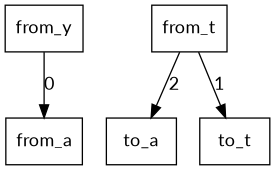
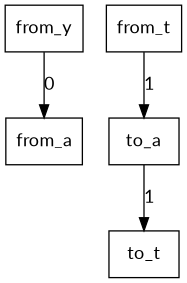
edge "from_t" -> "to_t": now "to_a" -> "to_t"
edge "from_t" -> "to_a": label "2" -> "1"
